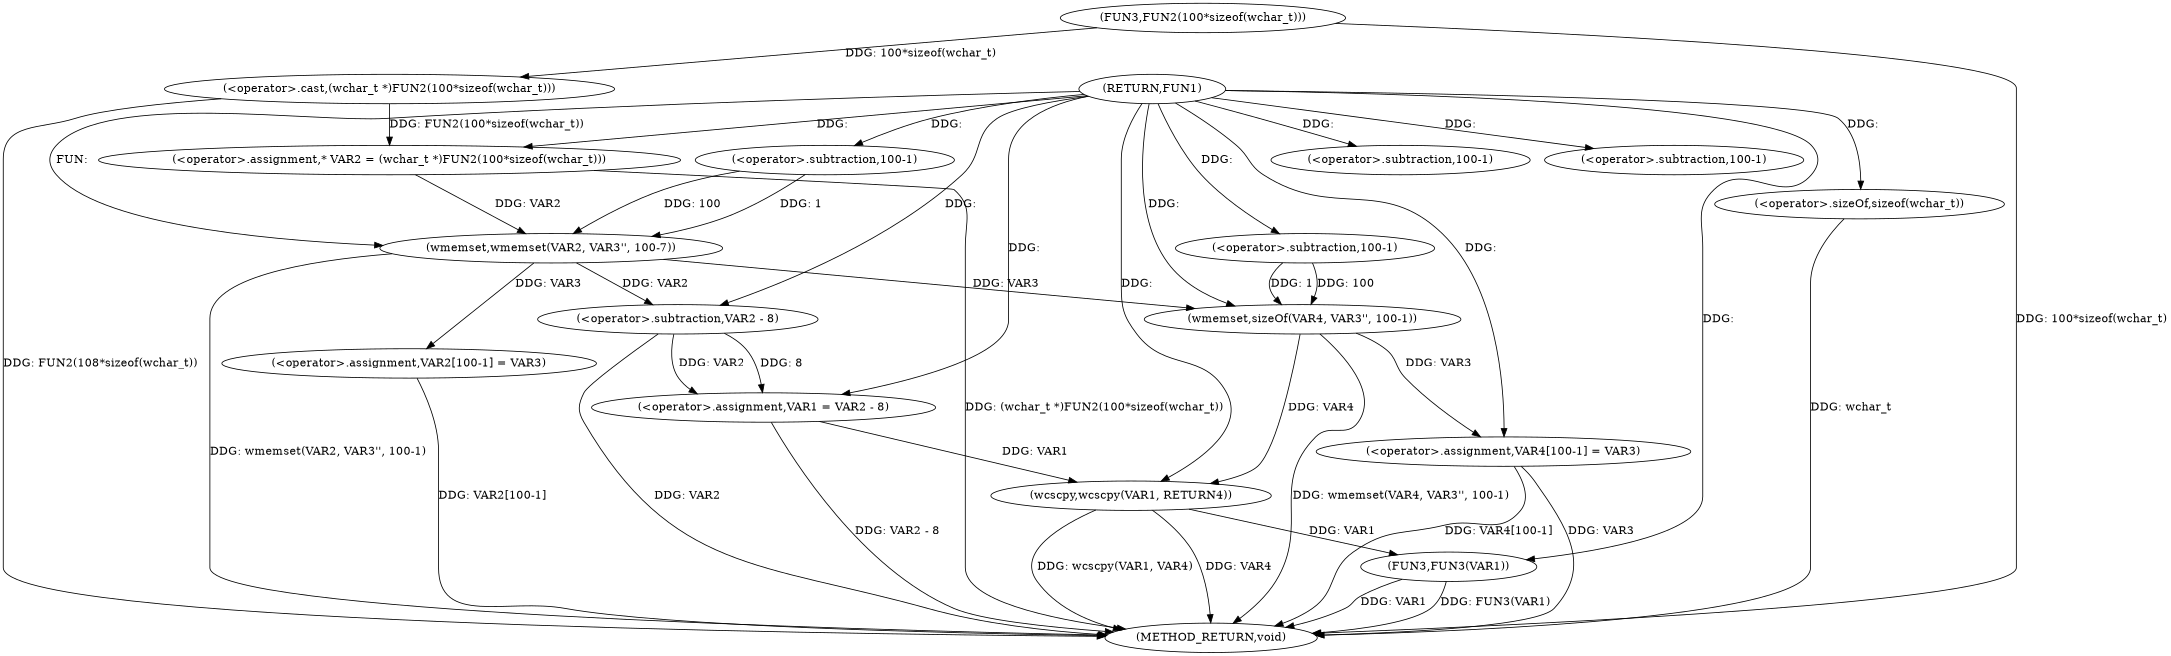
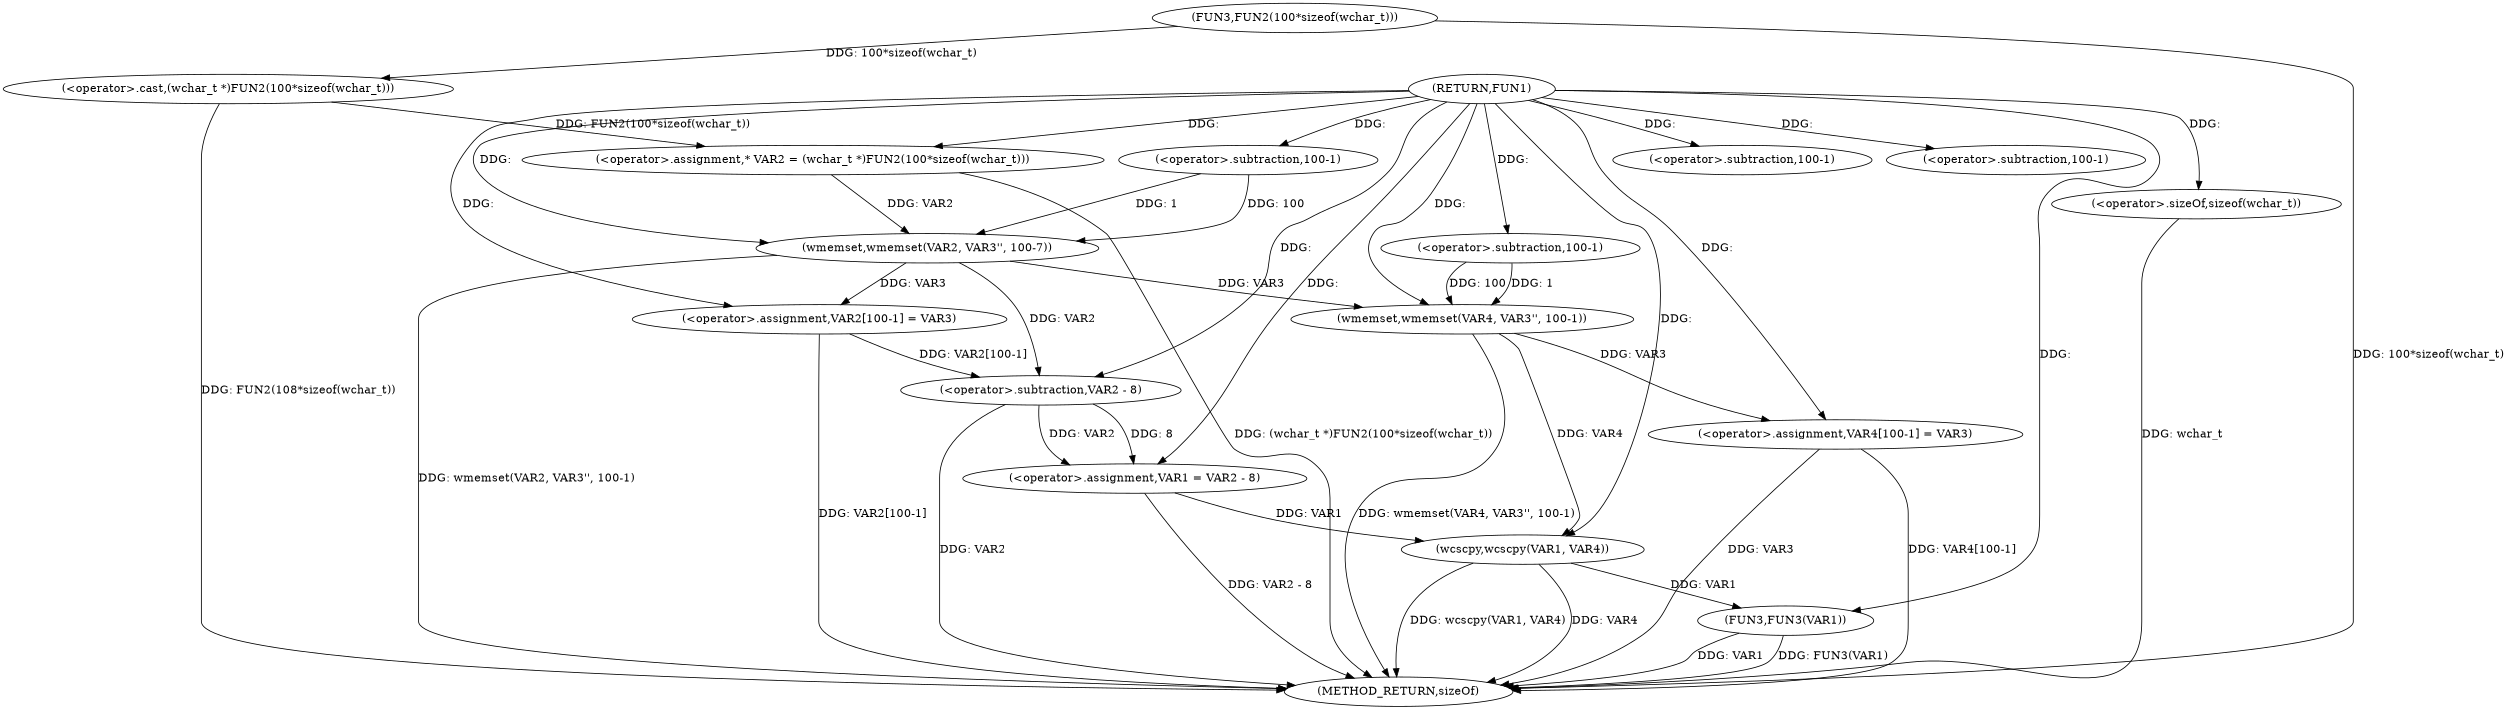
edge "(RETURN,FUN1)" -> "(<operator>.assignment,VAR2[100-1] = VAR3)": added, label "DDG:"
edge "(RETURN,FUN1)" -> "(wmemset,wmemset(VAR2, VAR3'', 100-7))": label "FUN: " -> "DDG: "
node "(wmemset,sizeOf(VAR4, VAR3'', 100-1))": label "(wmemset,sizeOf(VAR4, VAR3'', 100-1))" -> "(wmemset,wmemset(VAR4, VAR3'', 100-1))"
edge "(<operator>.assignment,VAR2[100-1] = VAR3)" -> "(<operator>.subtraction,VAR2 - 8)": added, label "DDG: VAR2[100-1]"
node "(wcscpy,wcscpy(VAR1, RETURN4))": label "(wcscpy,wcscpy(VAR1, RETURN4))" -> "(wcscpy,wcscpy(VAR1, VAR4))"
node "(METHOD_RETURN,void)": label "(METHOD_RETURN,void)" -> "(METHOD_RETURN,sizeOf)"
